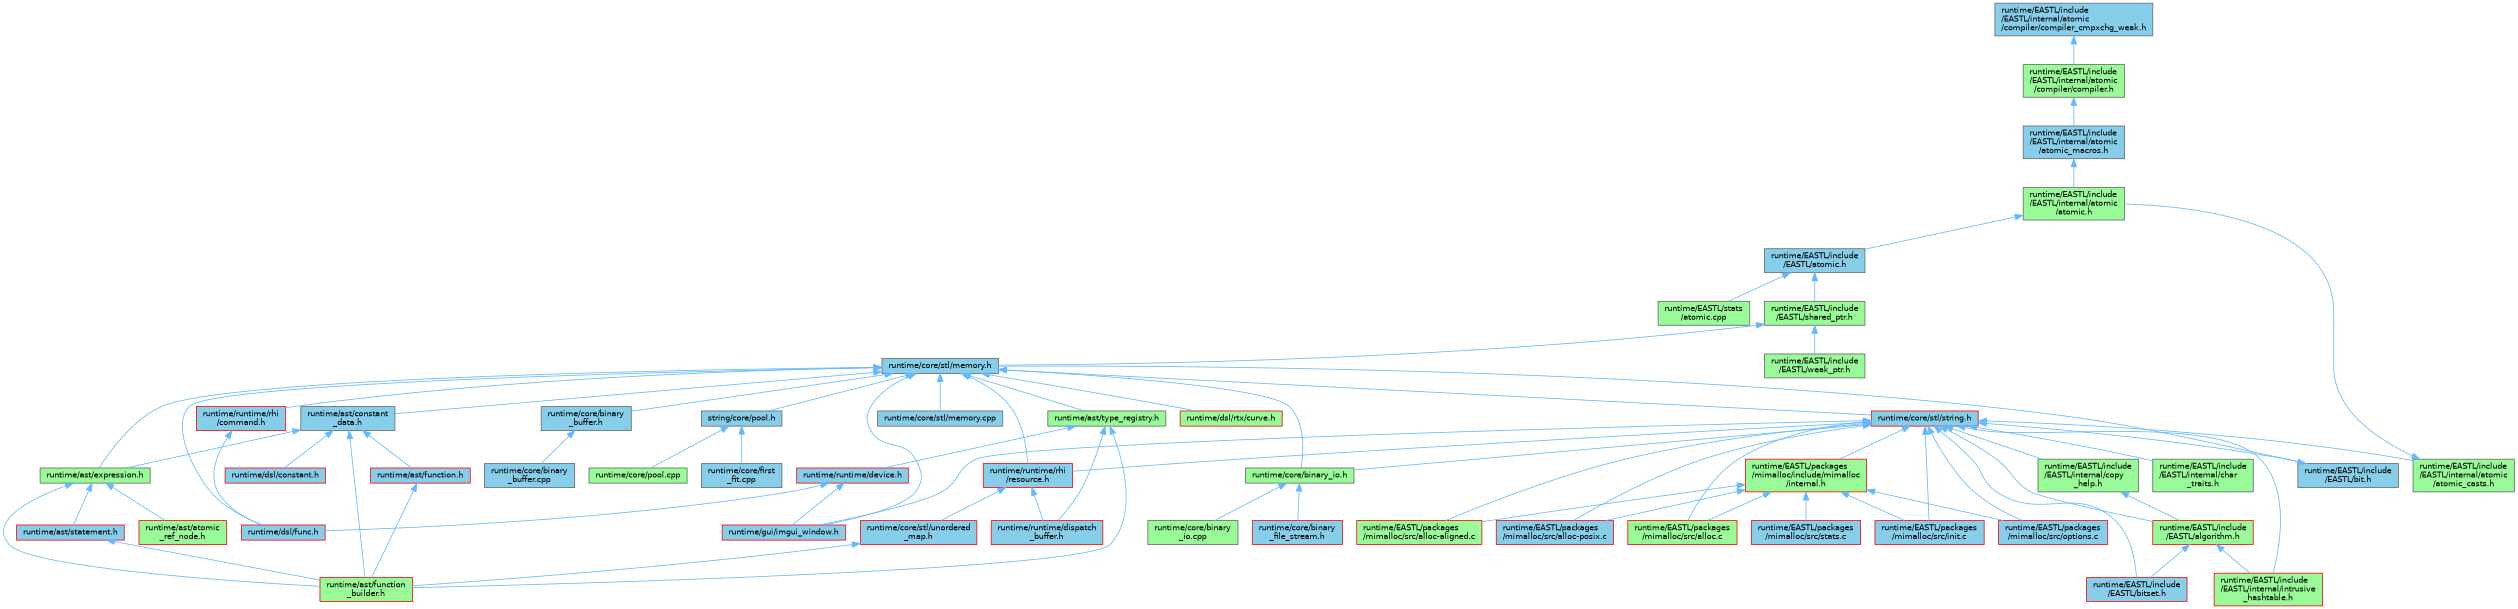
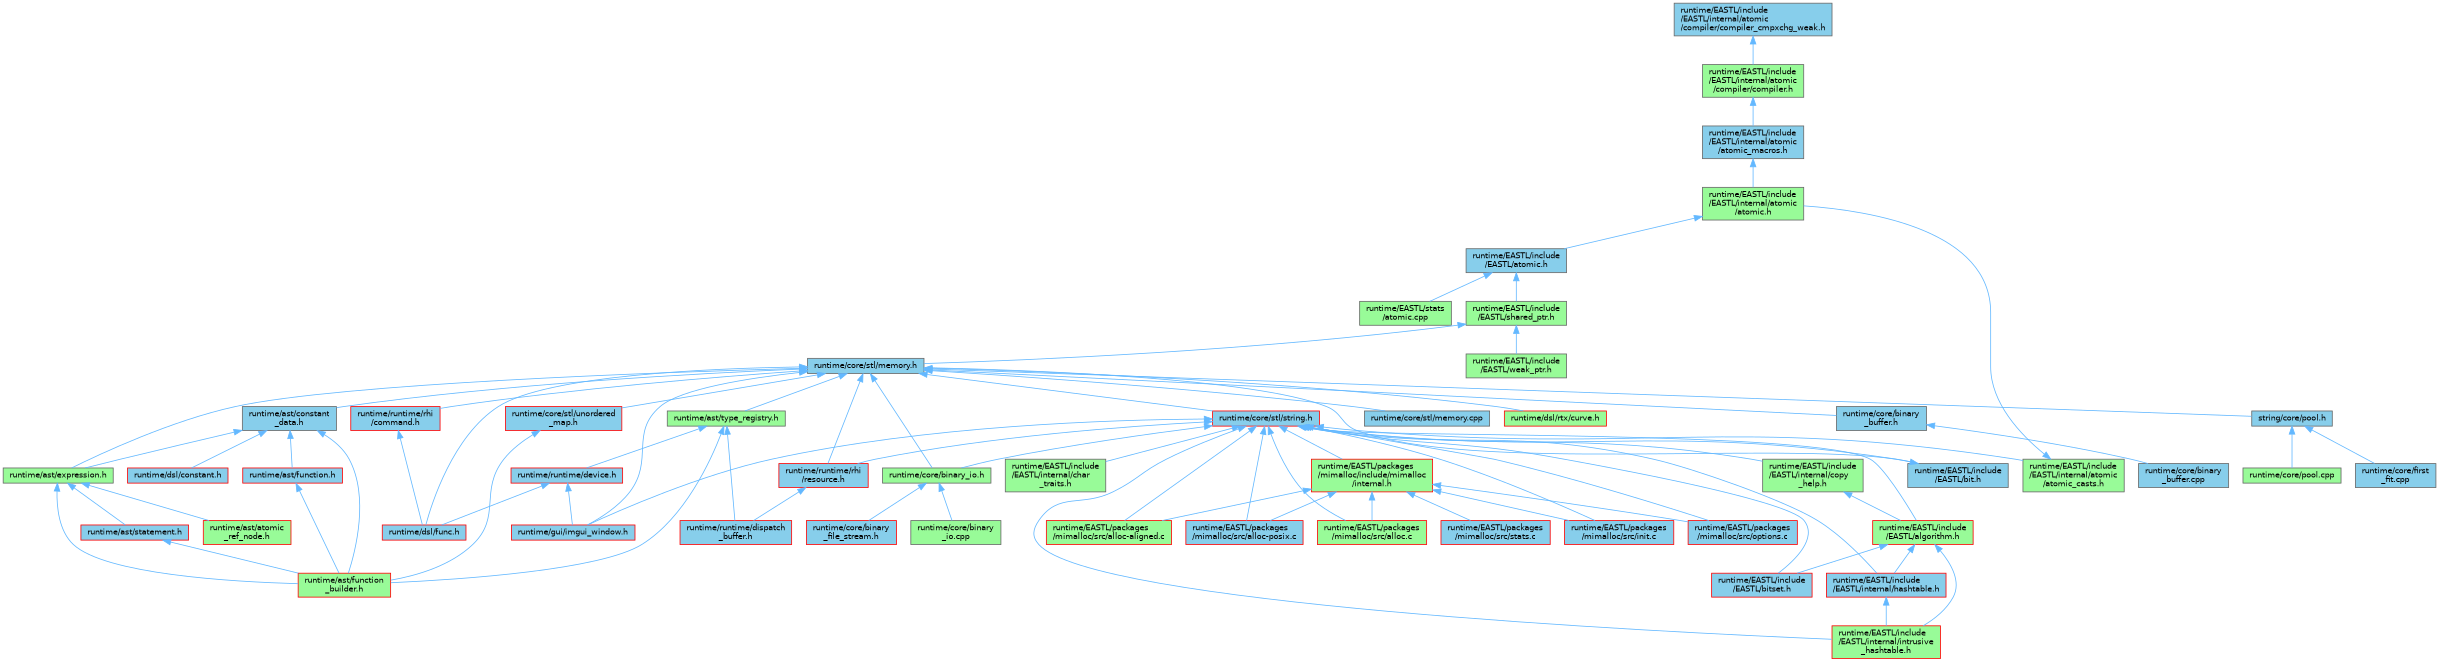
edge "runtime/core/stl/unordered _map.h" -> "runtime/runtime/rhi /resource.h": now "runtime/core/stl/unordered _map.h" -> "runtime/core/stl/memory.h"
node "runtime/EASTL/include /EASTL/internal/hashtable.h": added
